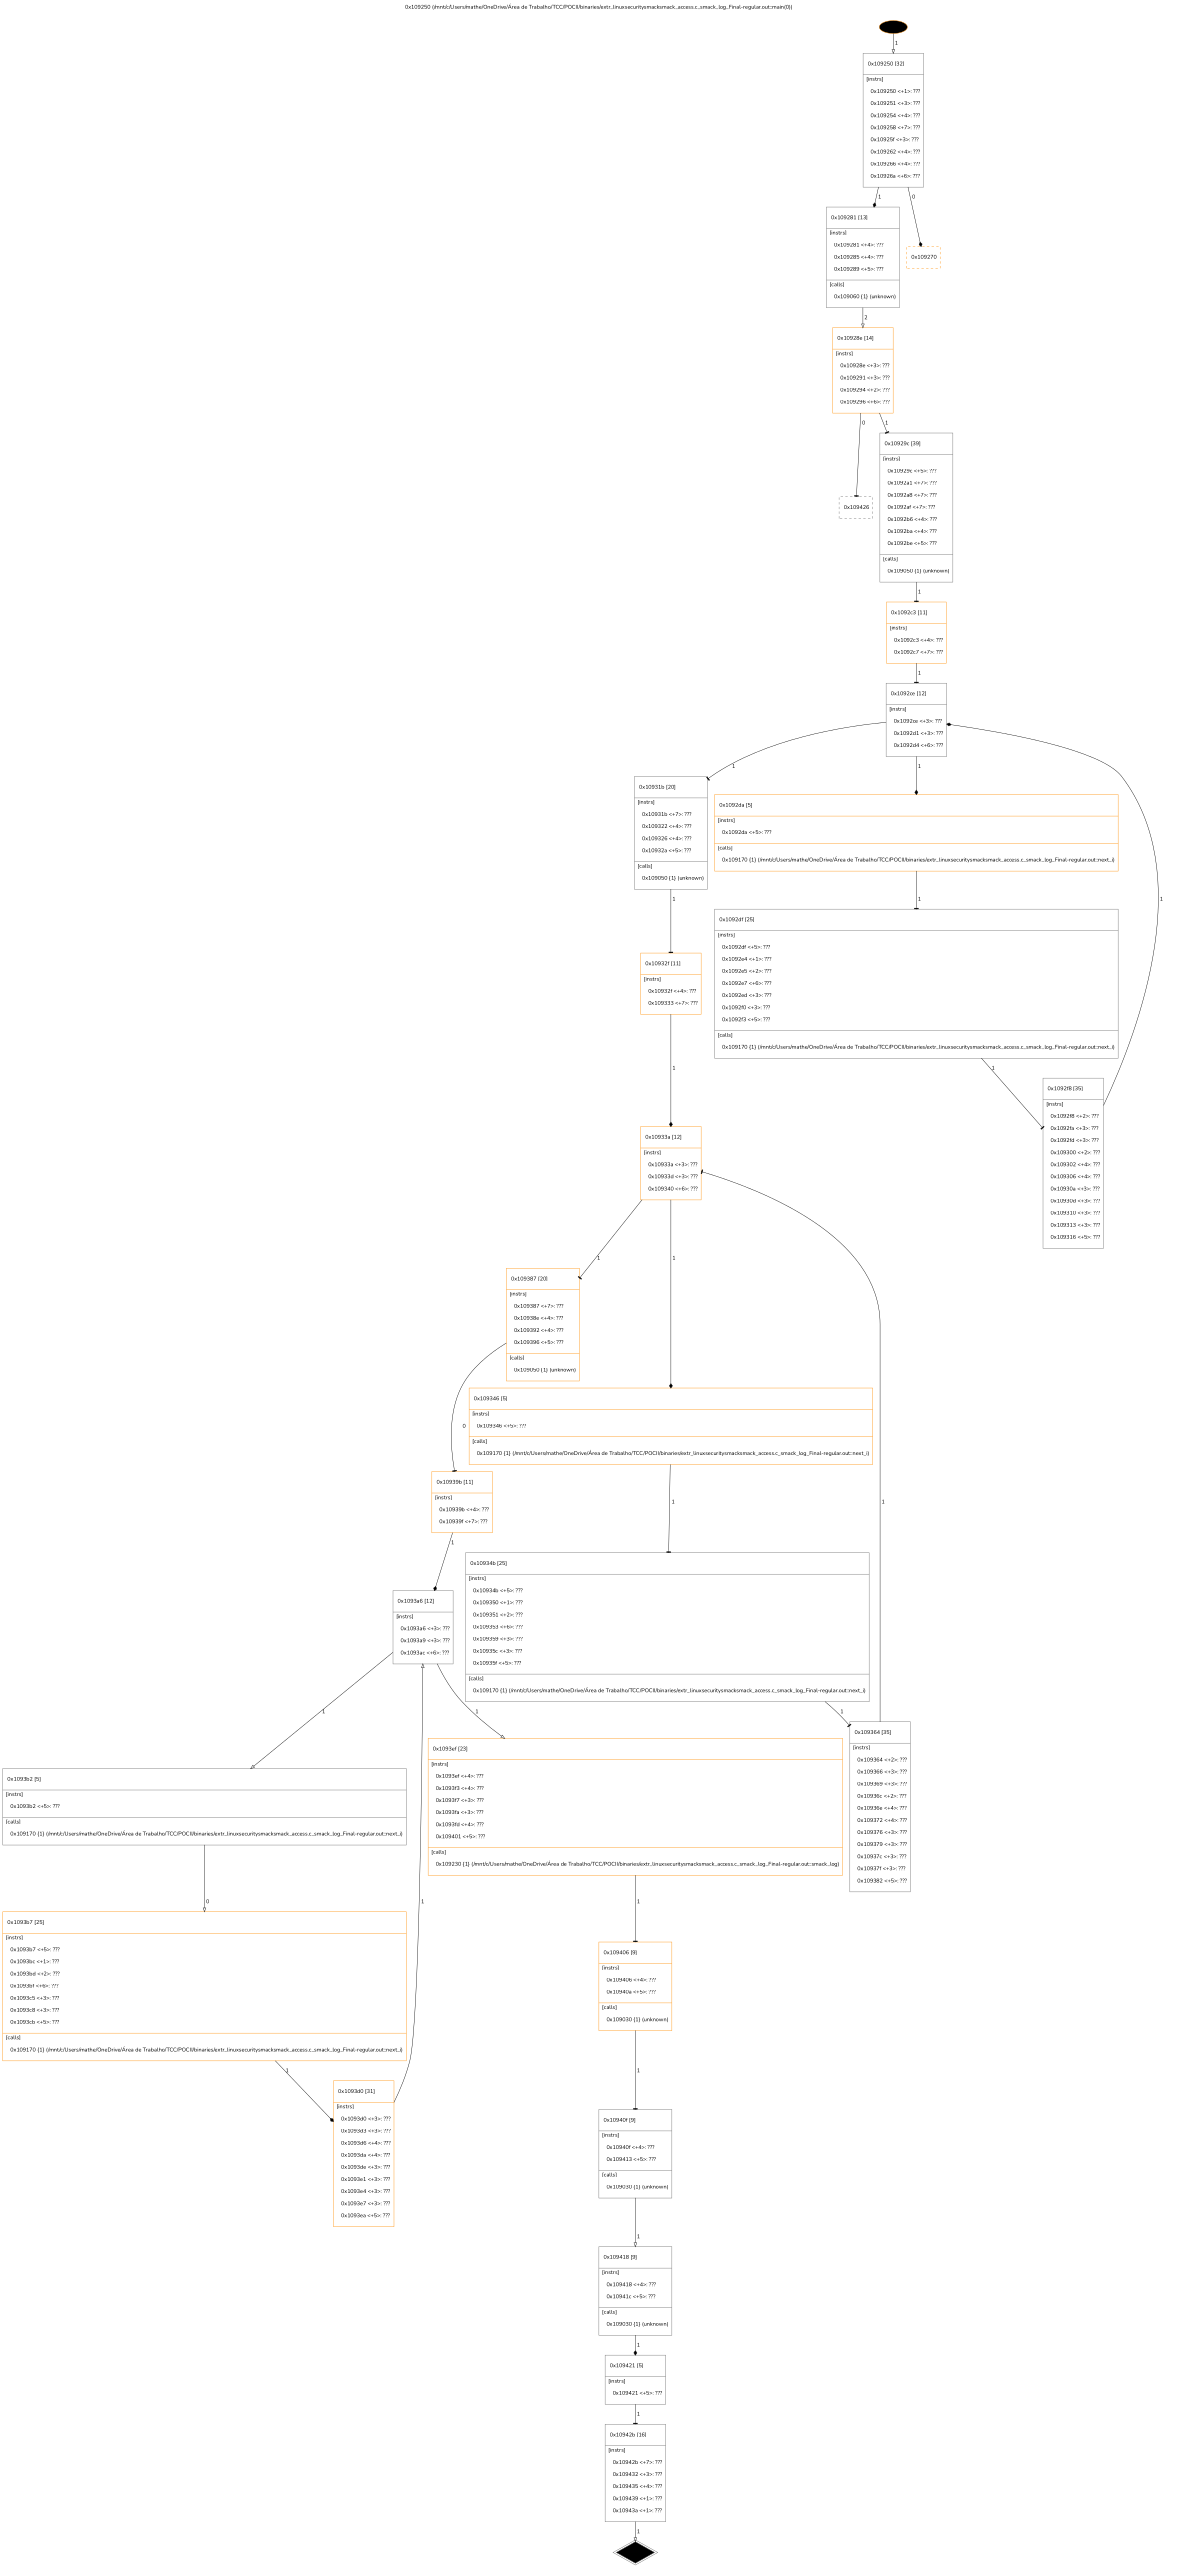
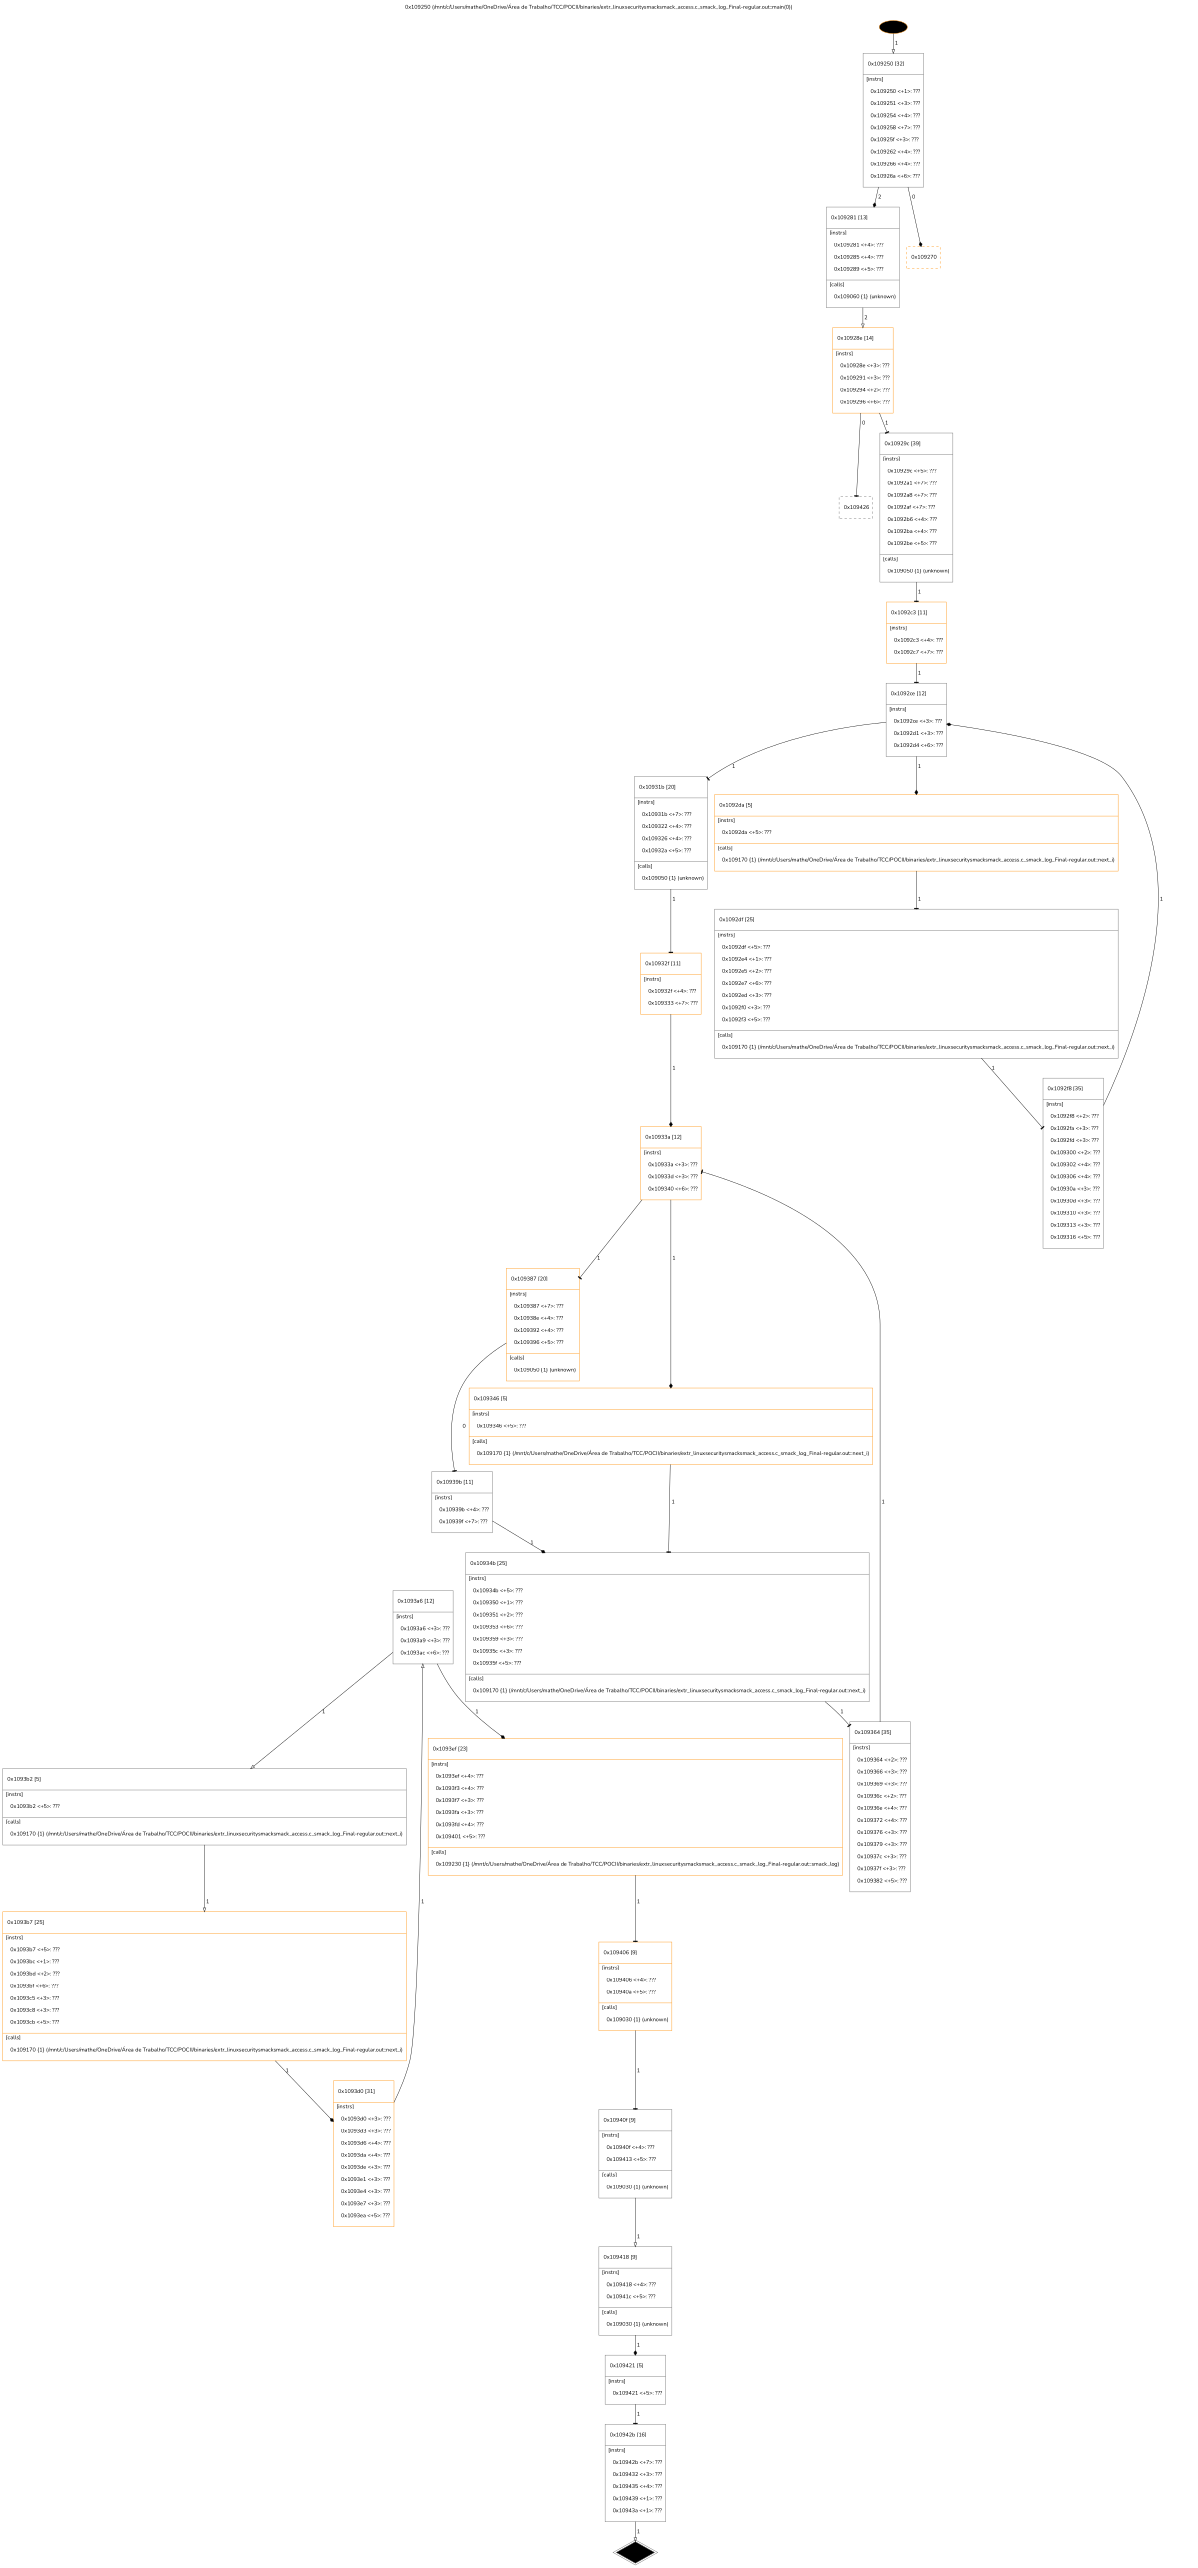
edge "0x109250 [32]" -> "0x109281 [13]": label " 1" -> " 2"
node "0x10939b [11]": color darkorange -> gray40
edge "0x10939b [11]" -> "0x1093a6 [12]": now "0x10939b [11]" -> "0x10934b [25]"
edge "0x1093a6 [12]" -> "0x1093ef [23]": arrowhead onormal -> diamond
edge "0x1093b2 [5]" -> "0x1093b7 [25]": label " 0" -> " 1"
